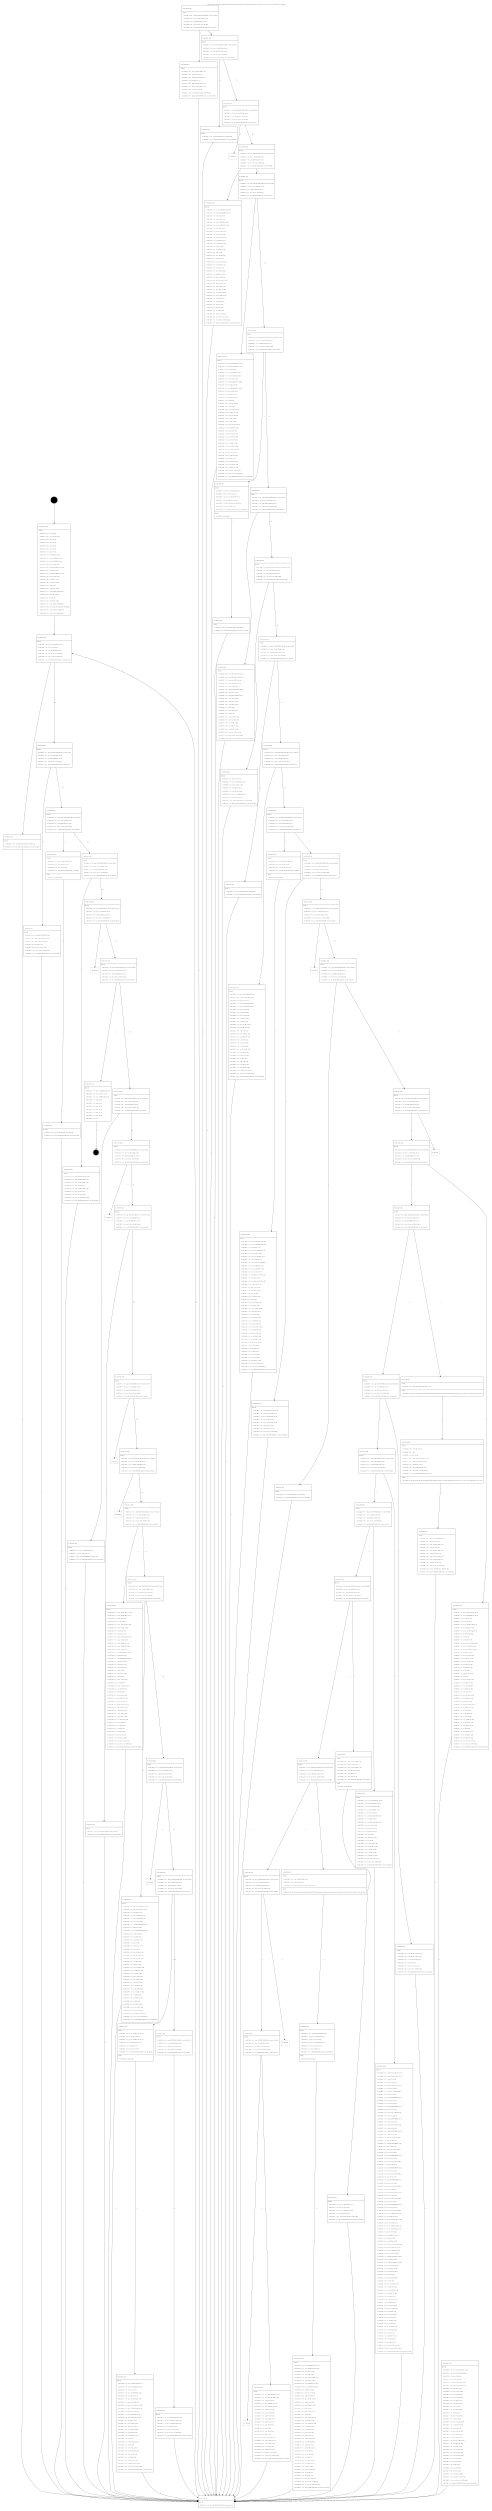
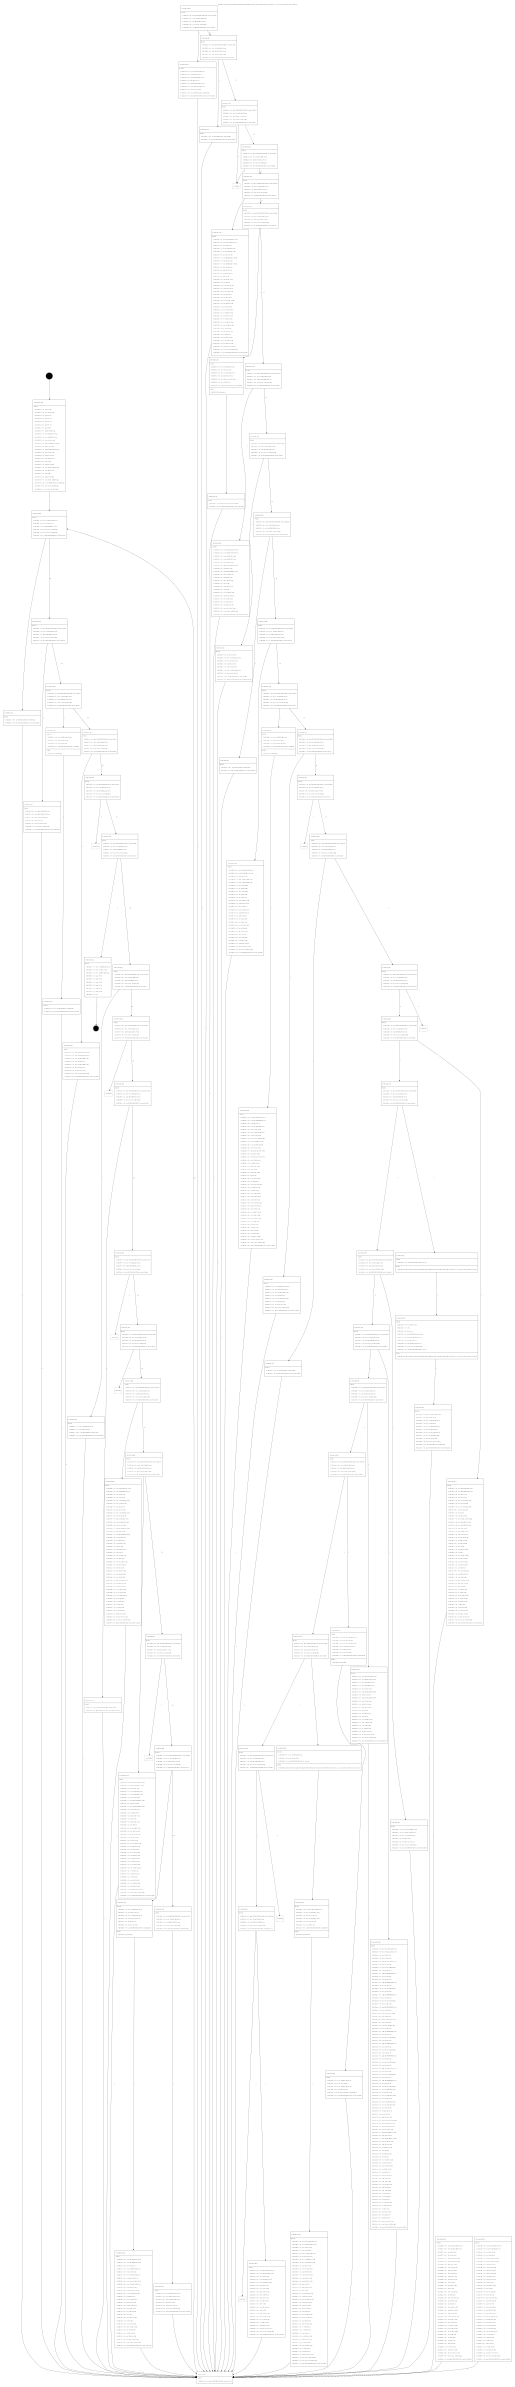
edge "0x4018c8 [28]" -> "0x401ebd [137]": now "0x4018c8 [28]" -> "0x401d26"
